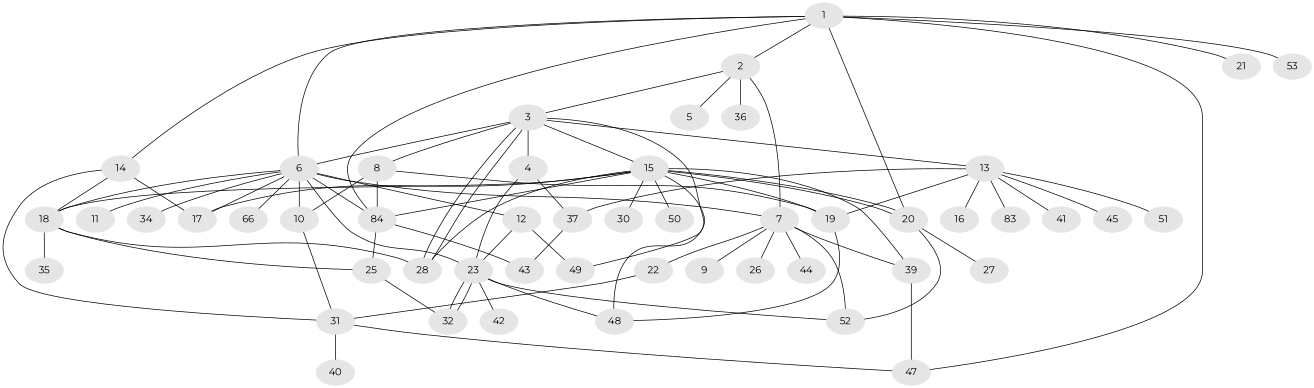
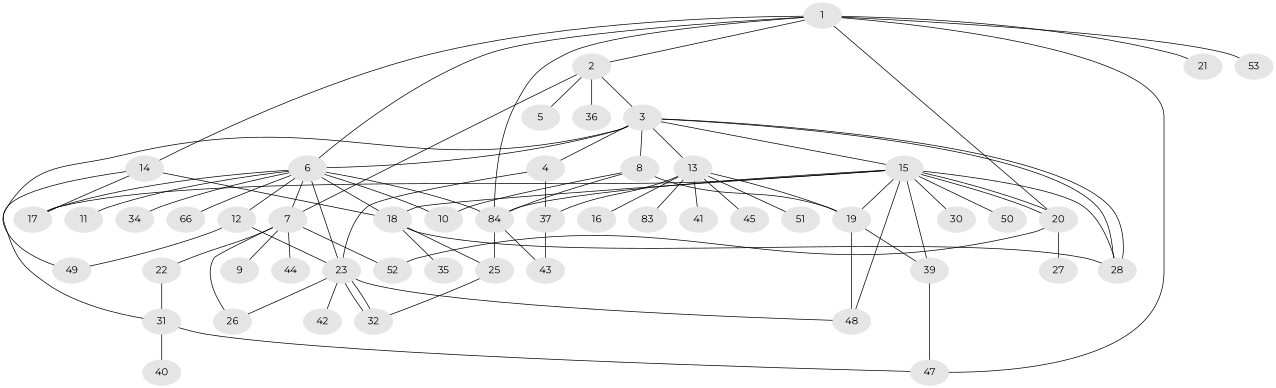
edge "7" -- "39": now "19" -- "39"
edge "10" -- "31": removed
edge "23" -- "52": now "23" -- "26"
